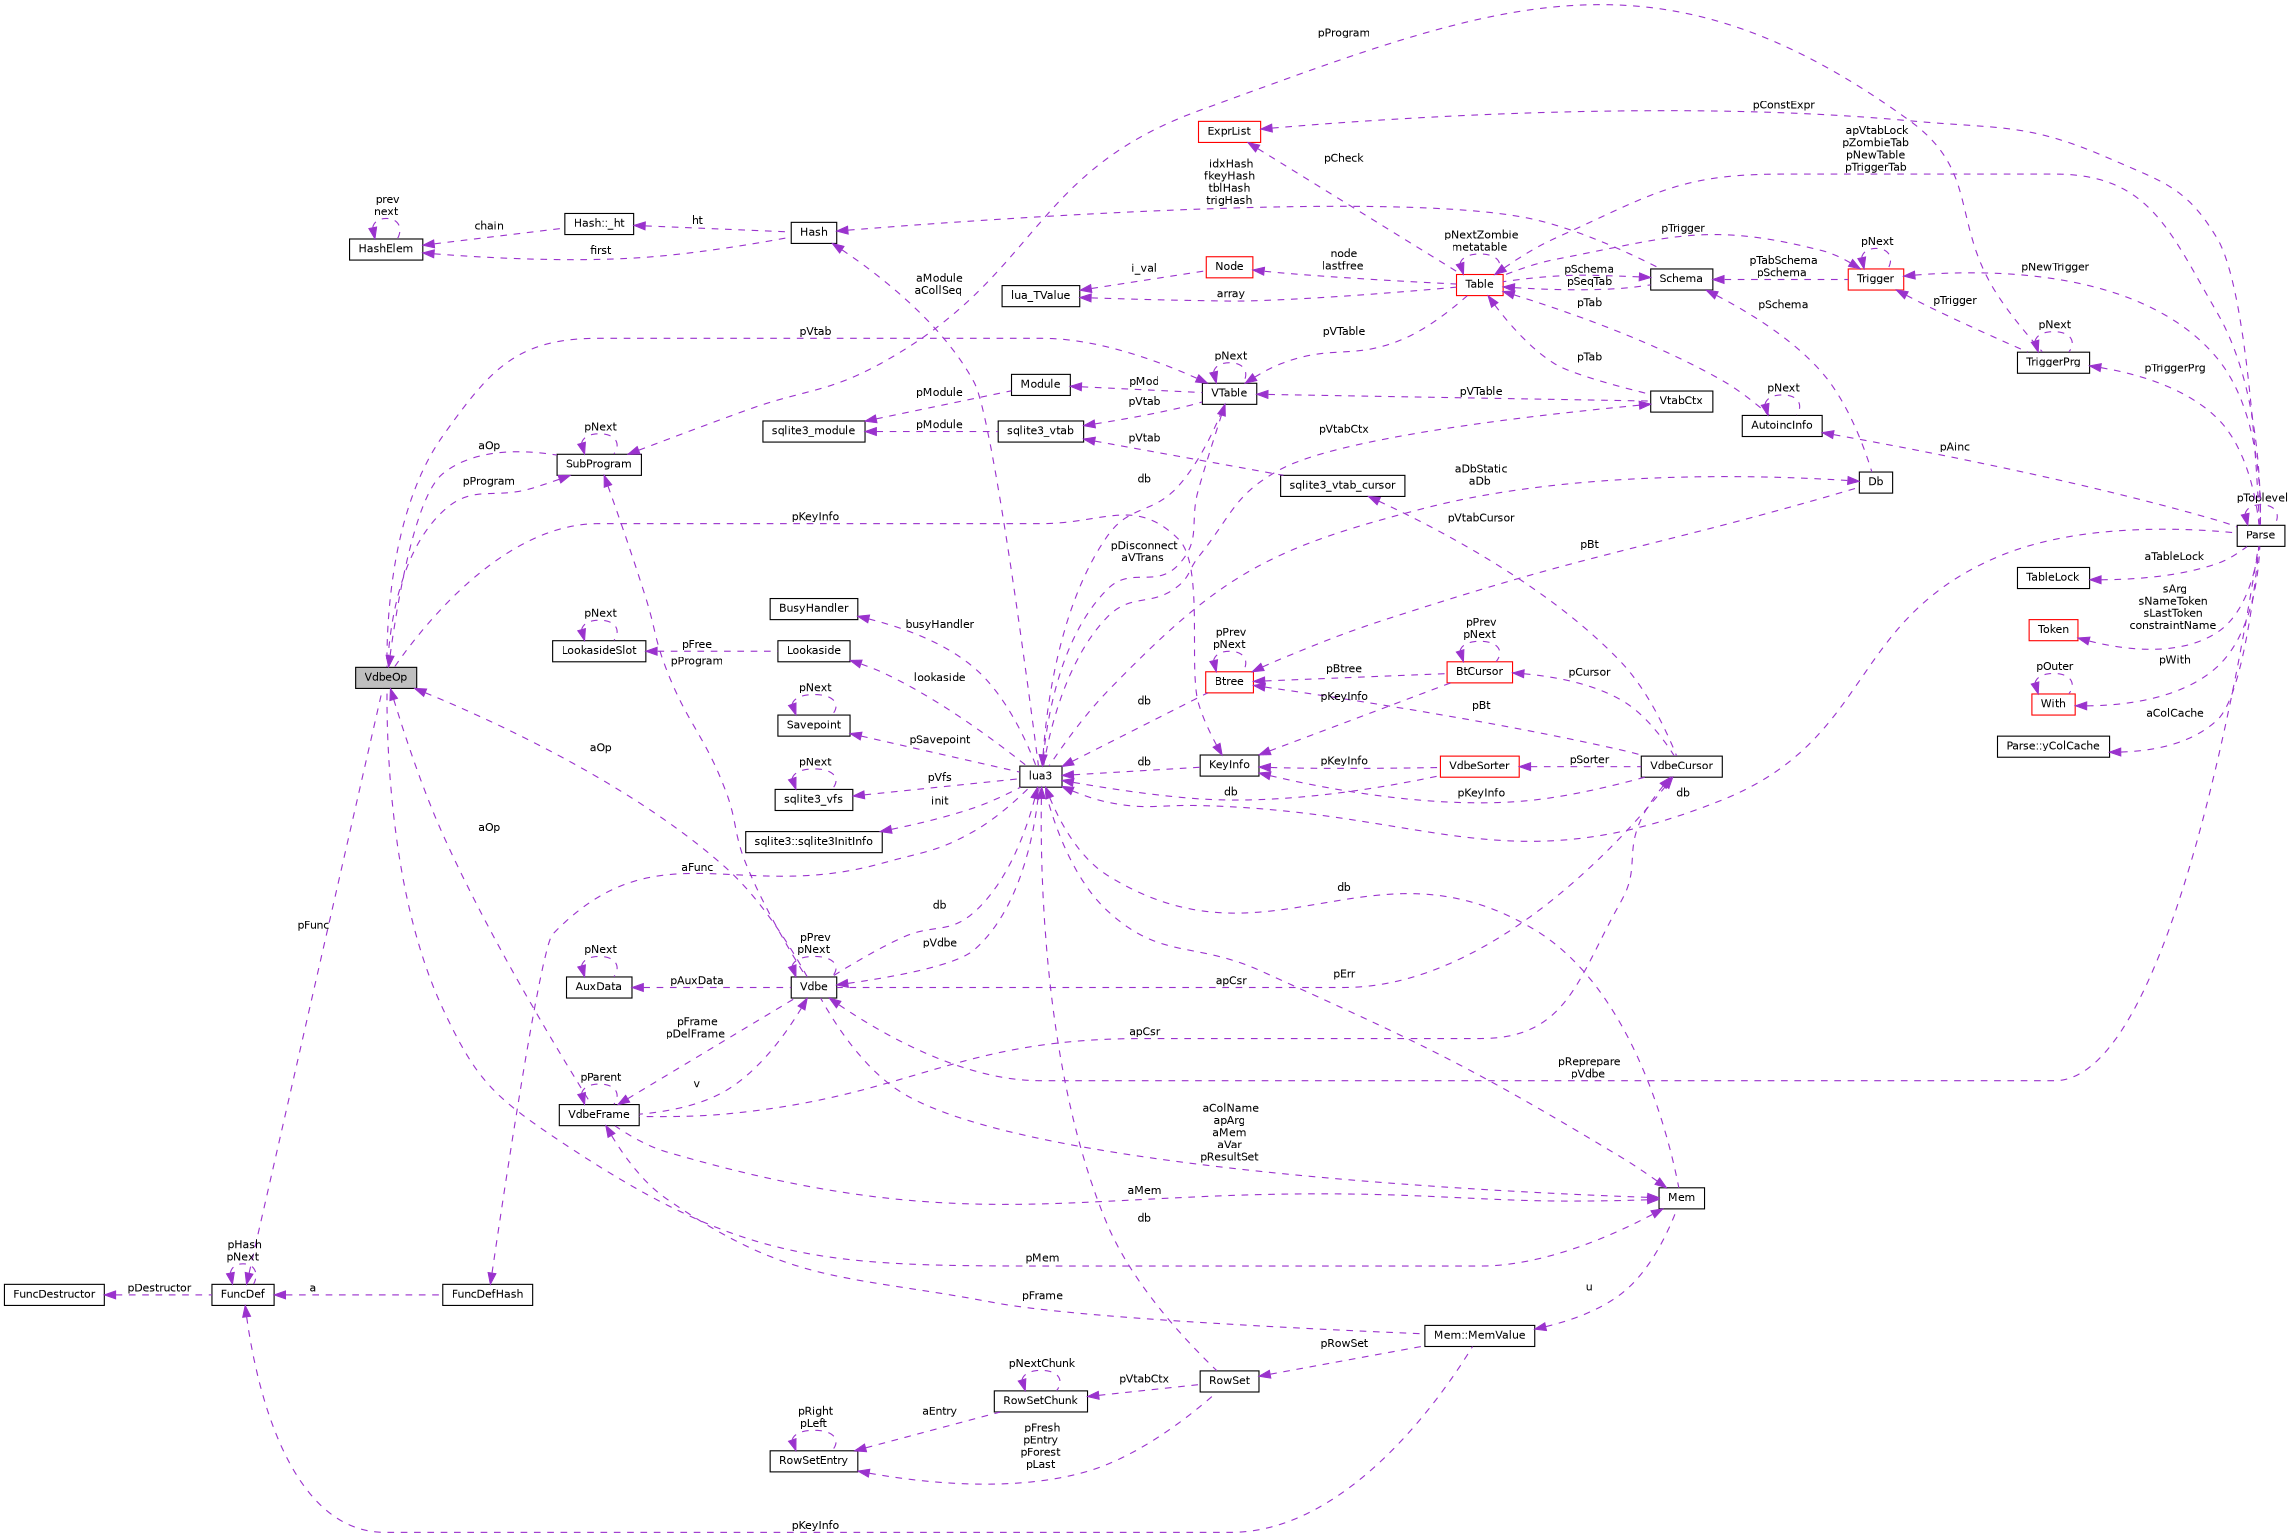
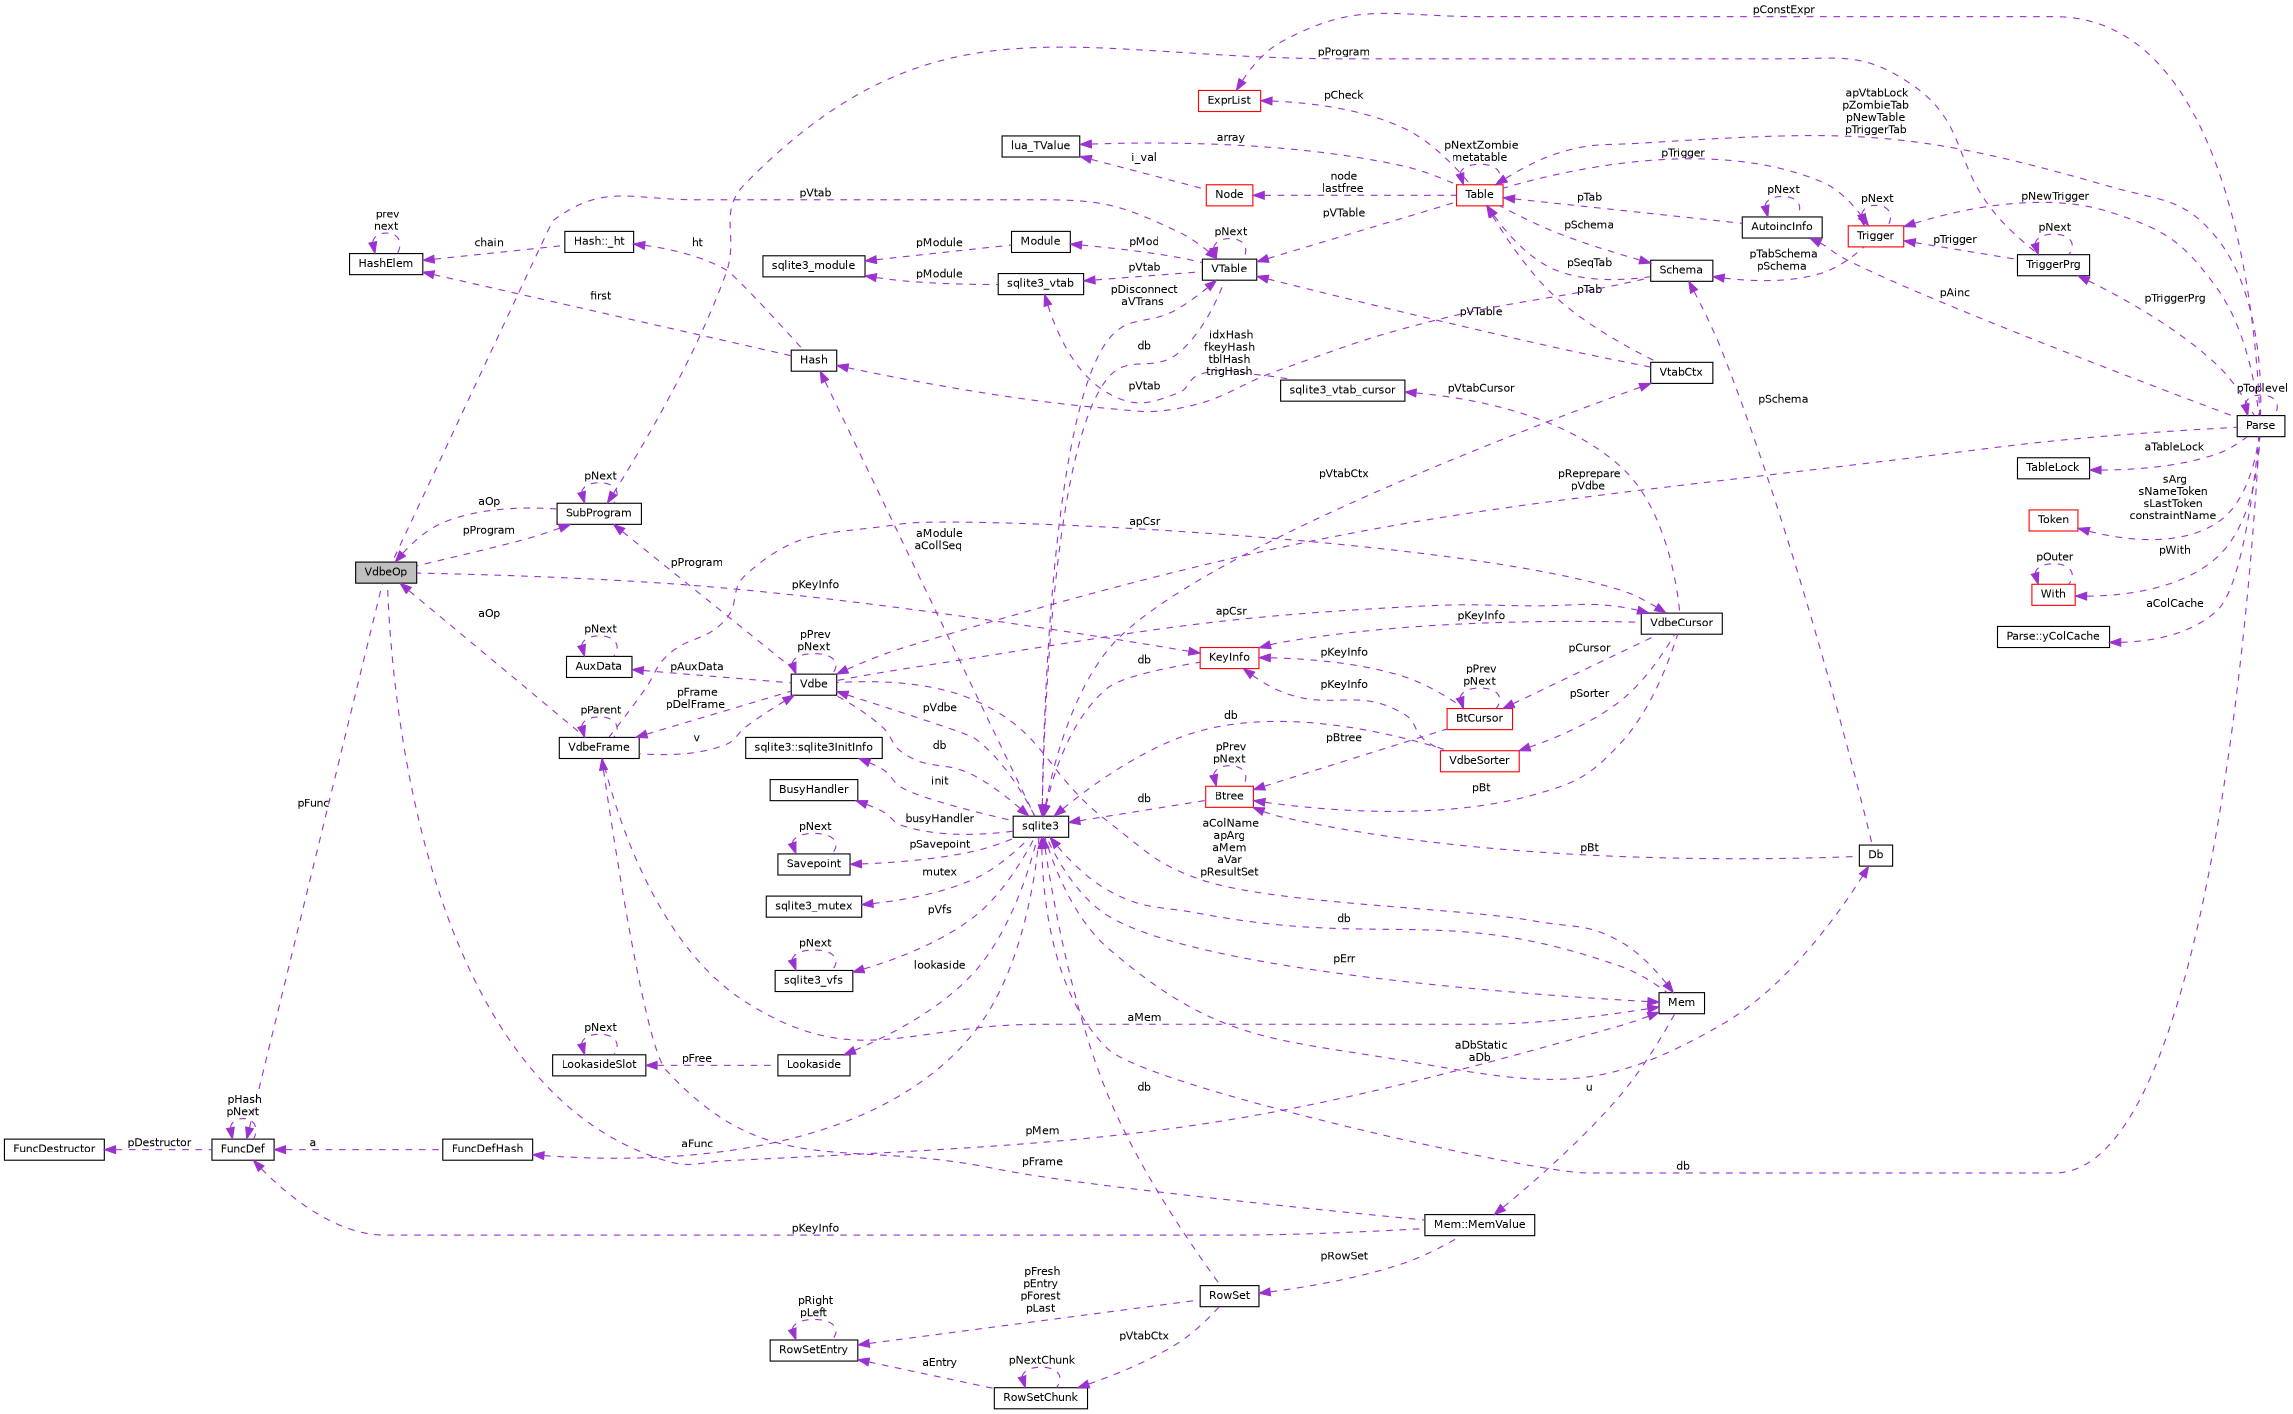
node "KeyInfo": color black -> red
node "lua3": label "lua3" -> "sqlite3"
edge "Vdbe" -> "VdbeOp": removed, label "aOp"
node "sqlite3_mutex": added
